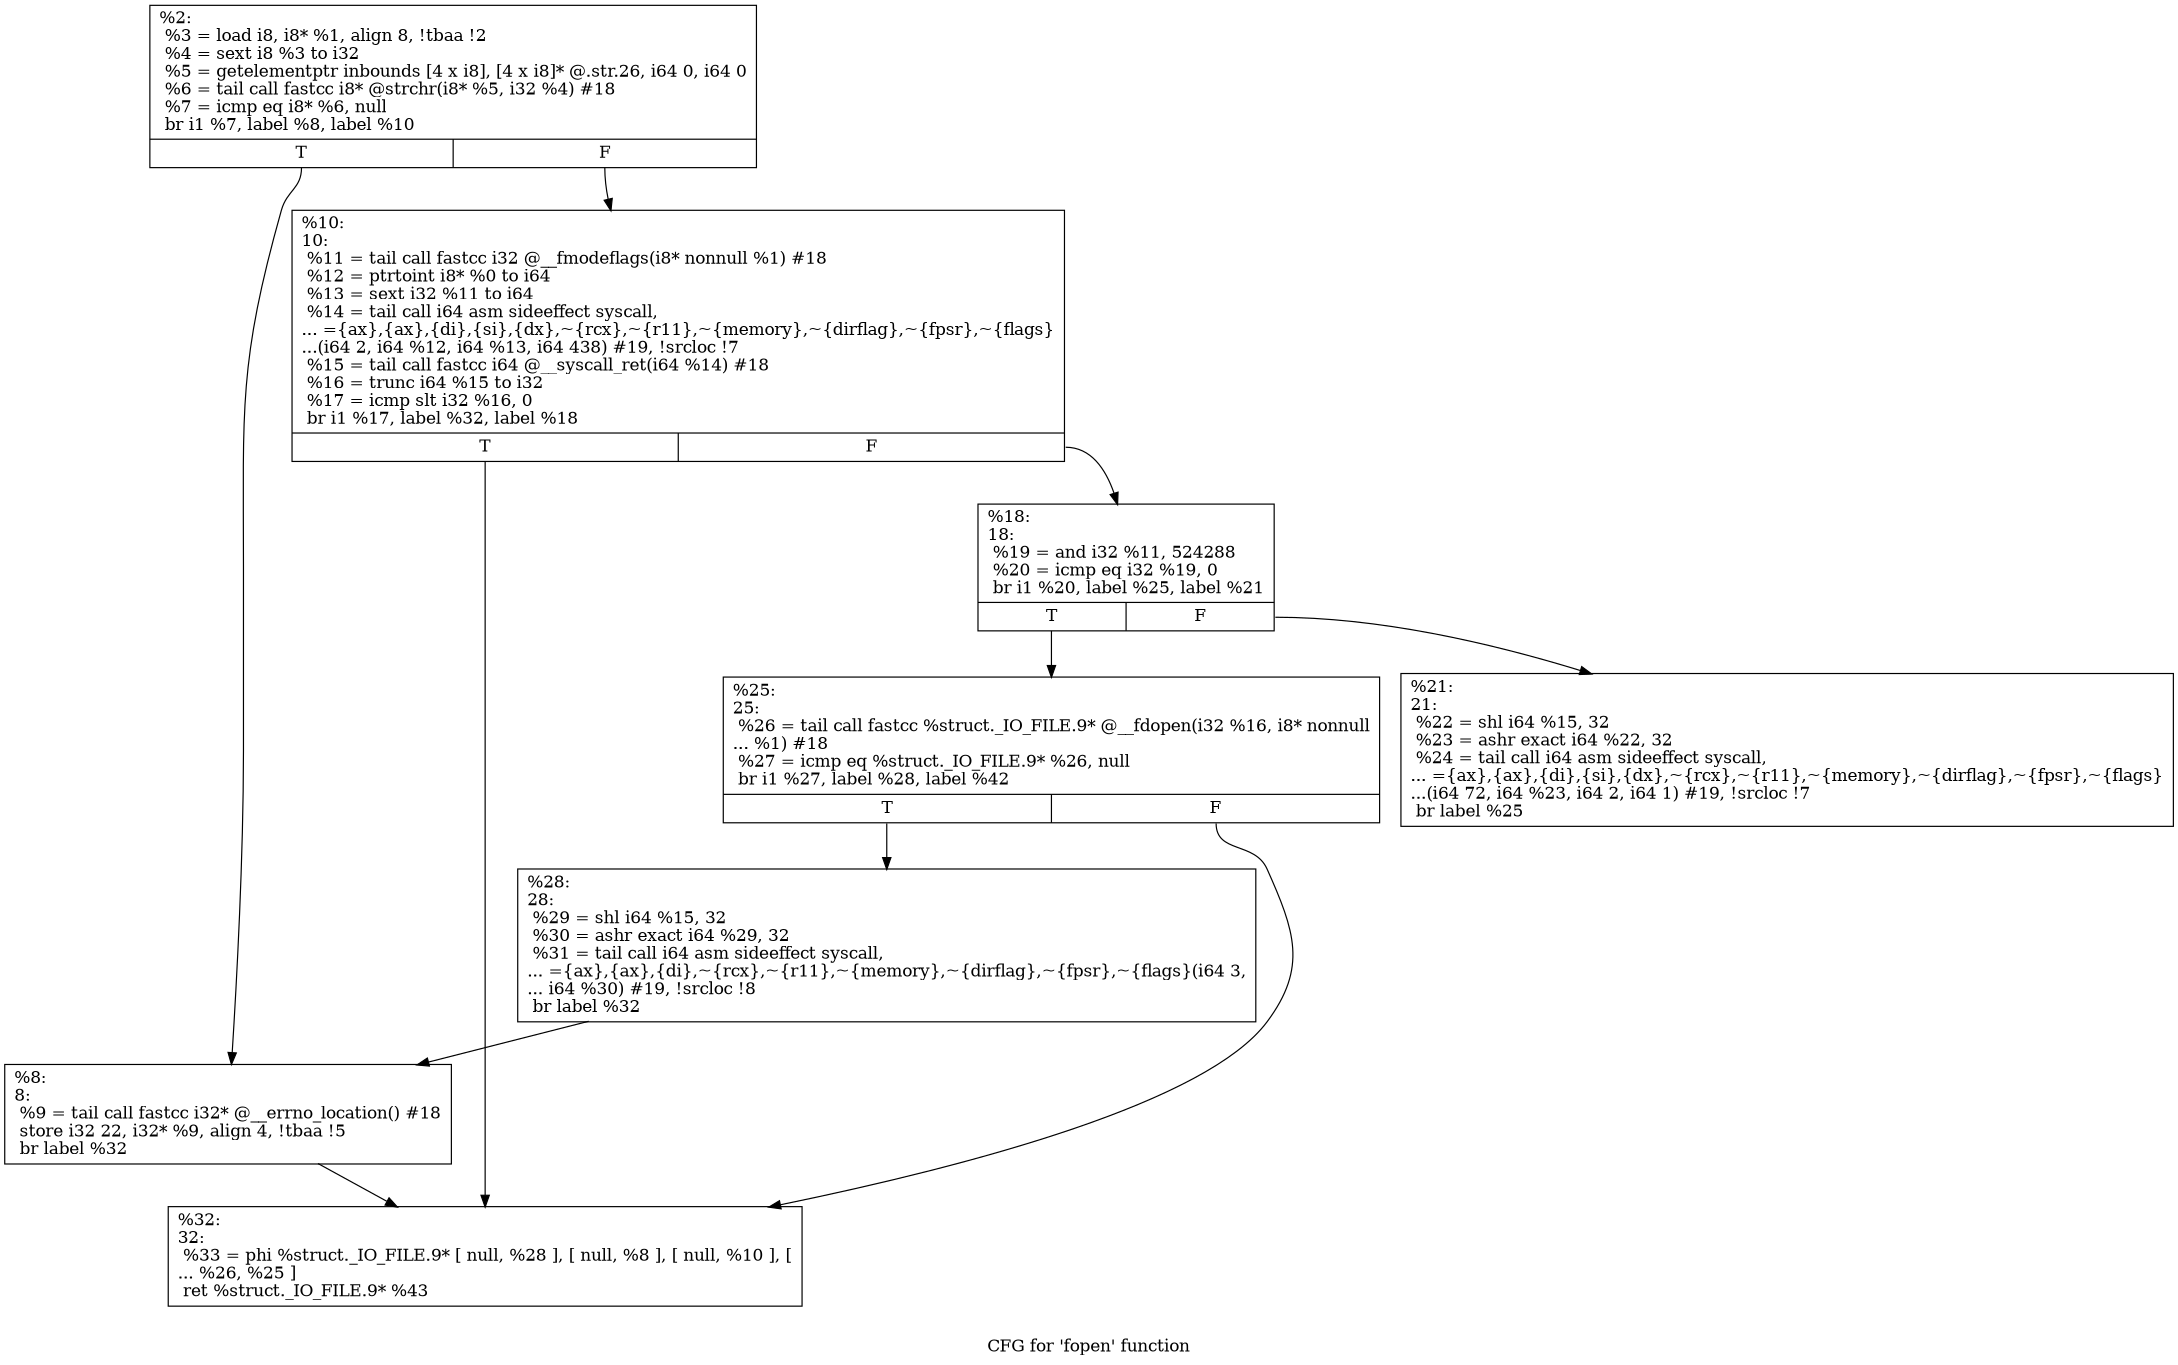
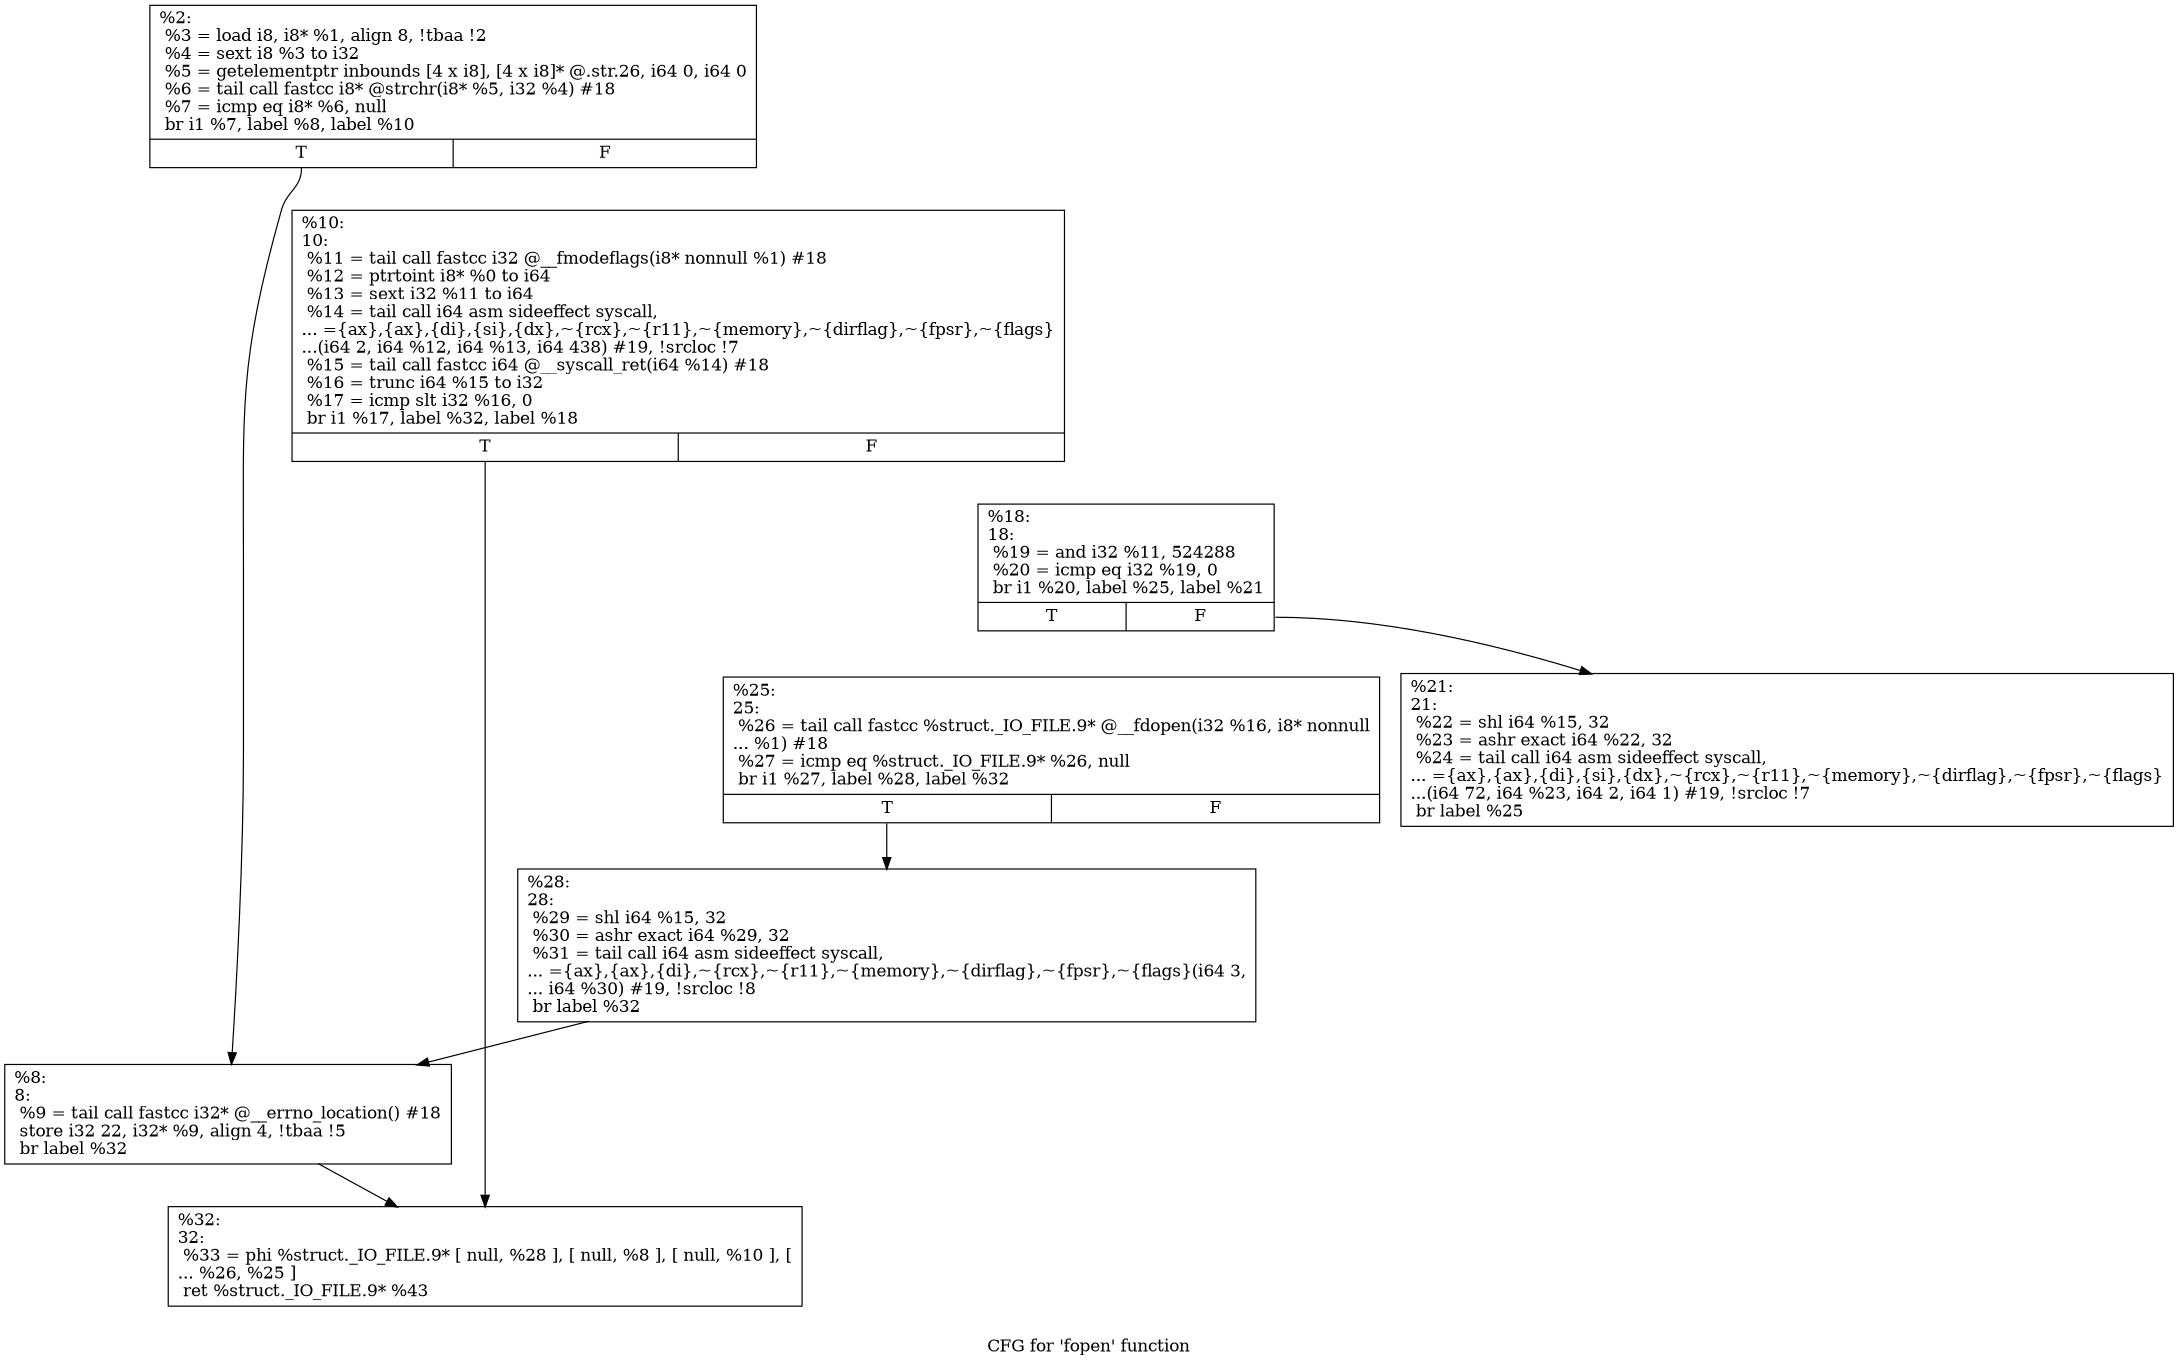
edge "%2:" -> "%10:": removed
edge "%10:" -> "%18:": removed
edge "%18:" -> "%25:": removed
node "%25:": text "br i1 %27, label %28, label %42" -> "br i1 %27, label %28, label %32"
edge "%25:" -> "%32:": removed
